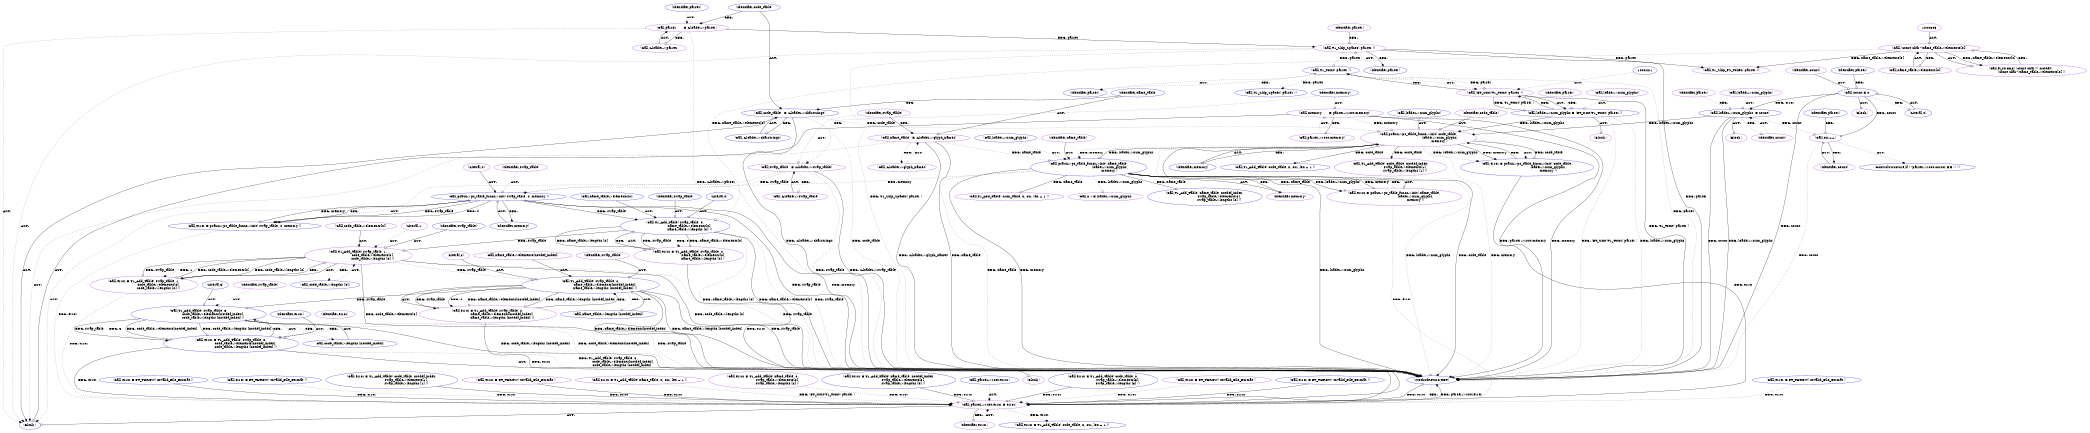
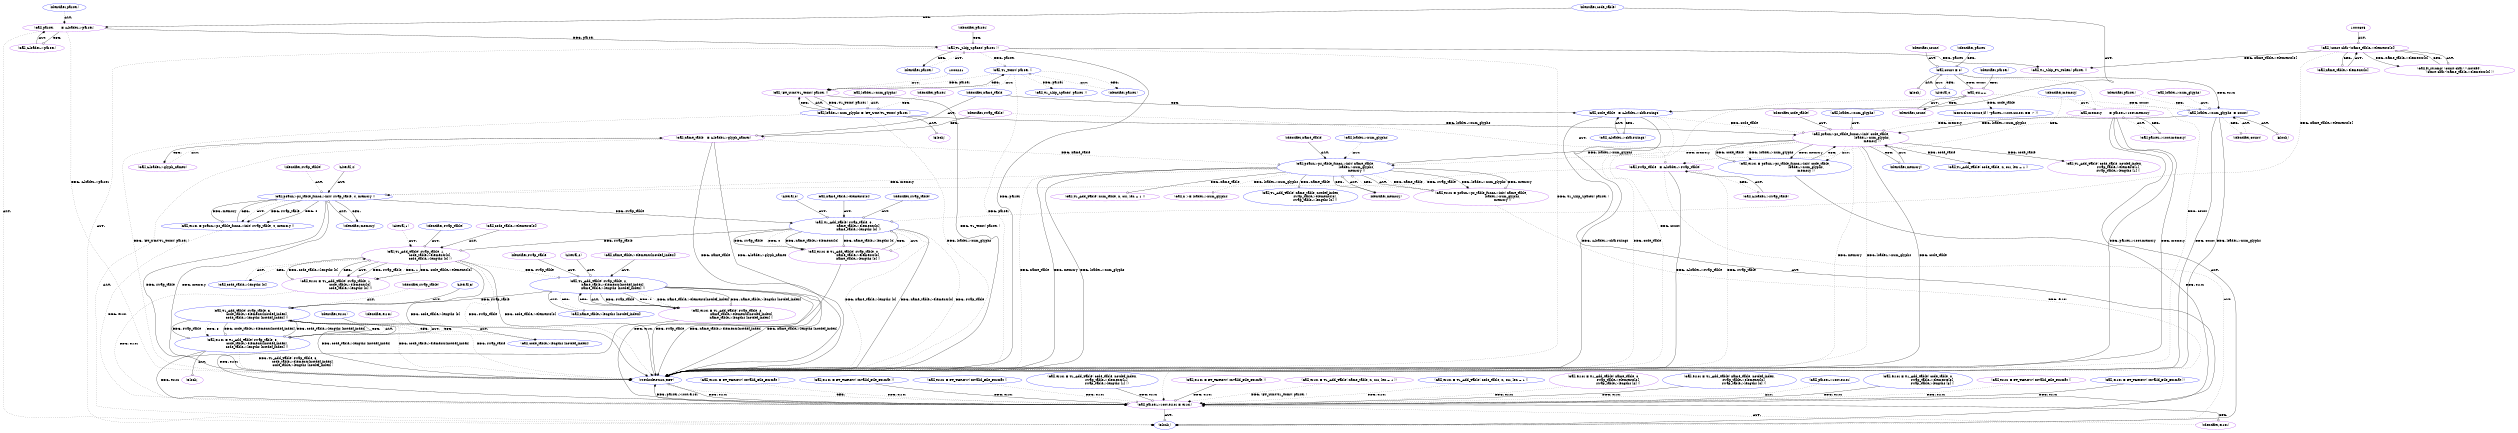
edge "(Call,loader->num_glyphs  = count)" -> "(Call,cur++)": reversed
edge "(Call,name_table   = &loader->glyph_names)" -> "(Call,&loader->glyph_names)": style dotted -> solid
edge "(Call,cur++)" -> "(ControlStructure,if ( *parser->root.cursor == '/' ))": label "AST: " -> "DDG: code_table"
edge "(Call,count = 0)" -> "(MethodReturn,RET)": style solid -> dotted
edge "(Call,parser->root.error = error)" -> "(Call,error = T1_Add_Table( code_table, n, cur, len + 1 ))": reversed
